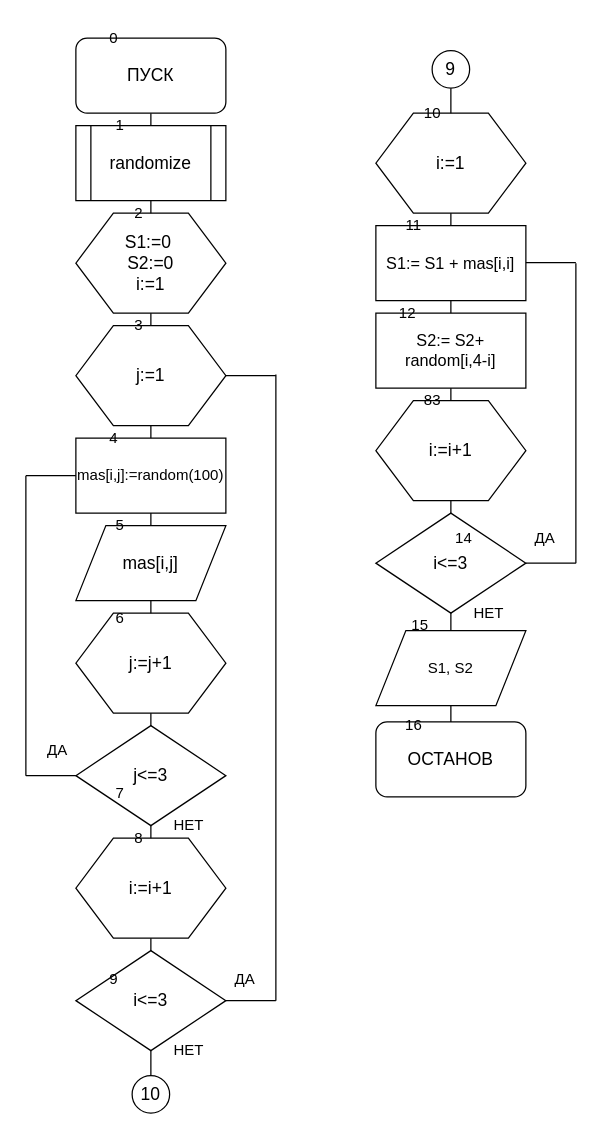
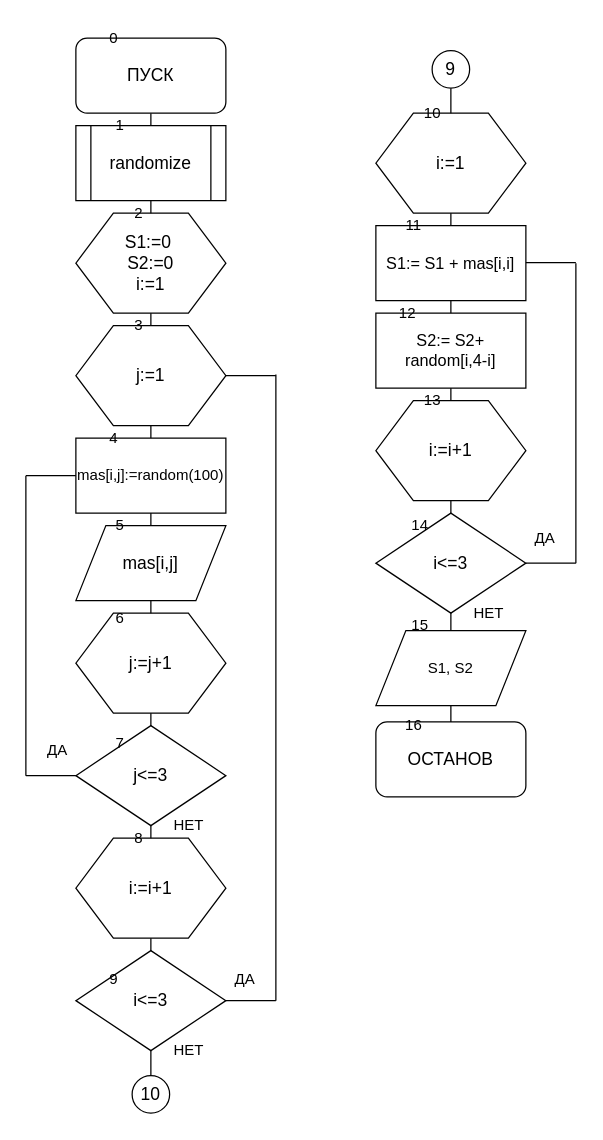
node "83": label "83" -> "13"
node "14": moved (463, 538) -> (419, 526)
node "7": moved (119, 793) -> (119, 743)
